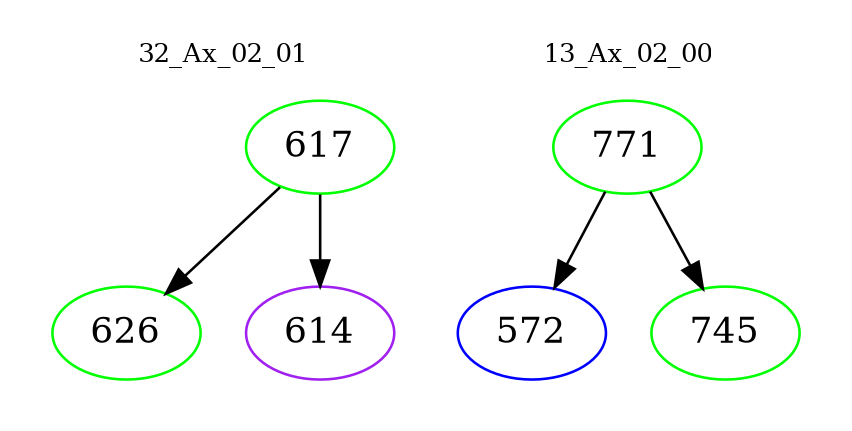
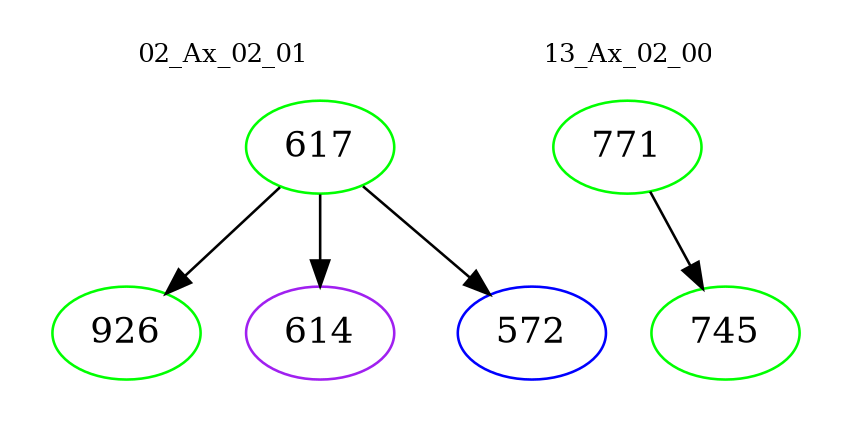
cluster "32_Ax_02_01": label "32_Ax_02_01" -> "02_Ax_02_01"
edge "771" -> "572": now "617" -> "572"
node "626": label "626" -> "926"
